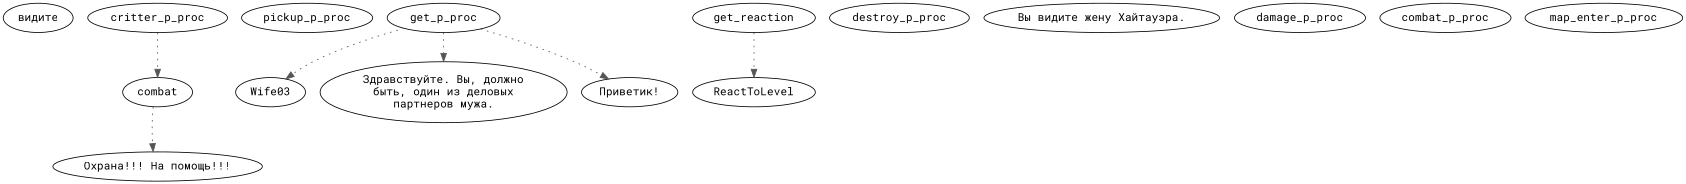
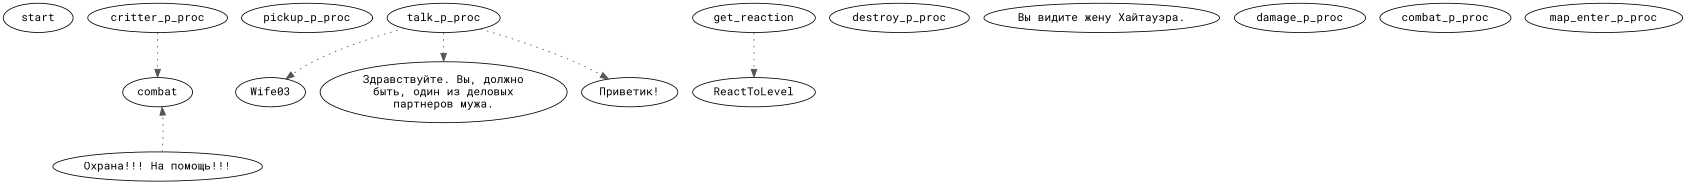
node "видите": label "видите" -> "start"
node "get_p_proc": label "get_p_proc" -> "talk_p_proc"
edge "combat" -> "Охрана!!! На помощь!!!": reversed
